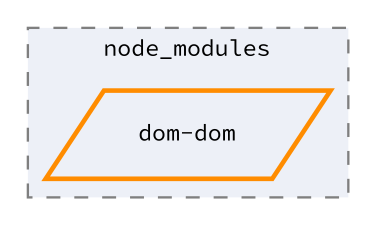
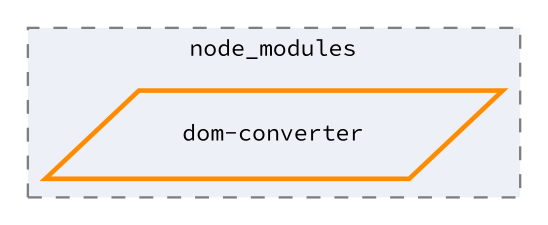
node "dom-dom": label "dom-dom" -> "dom-converter"
